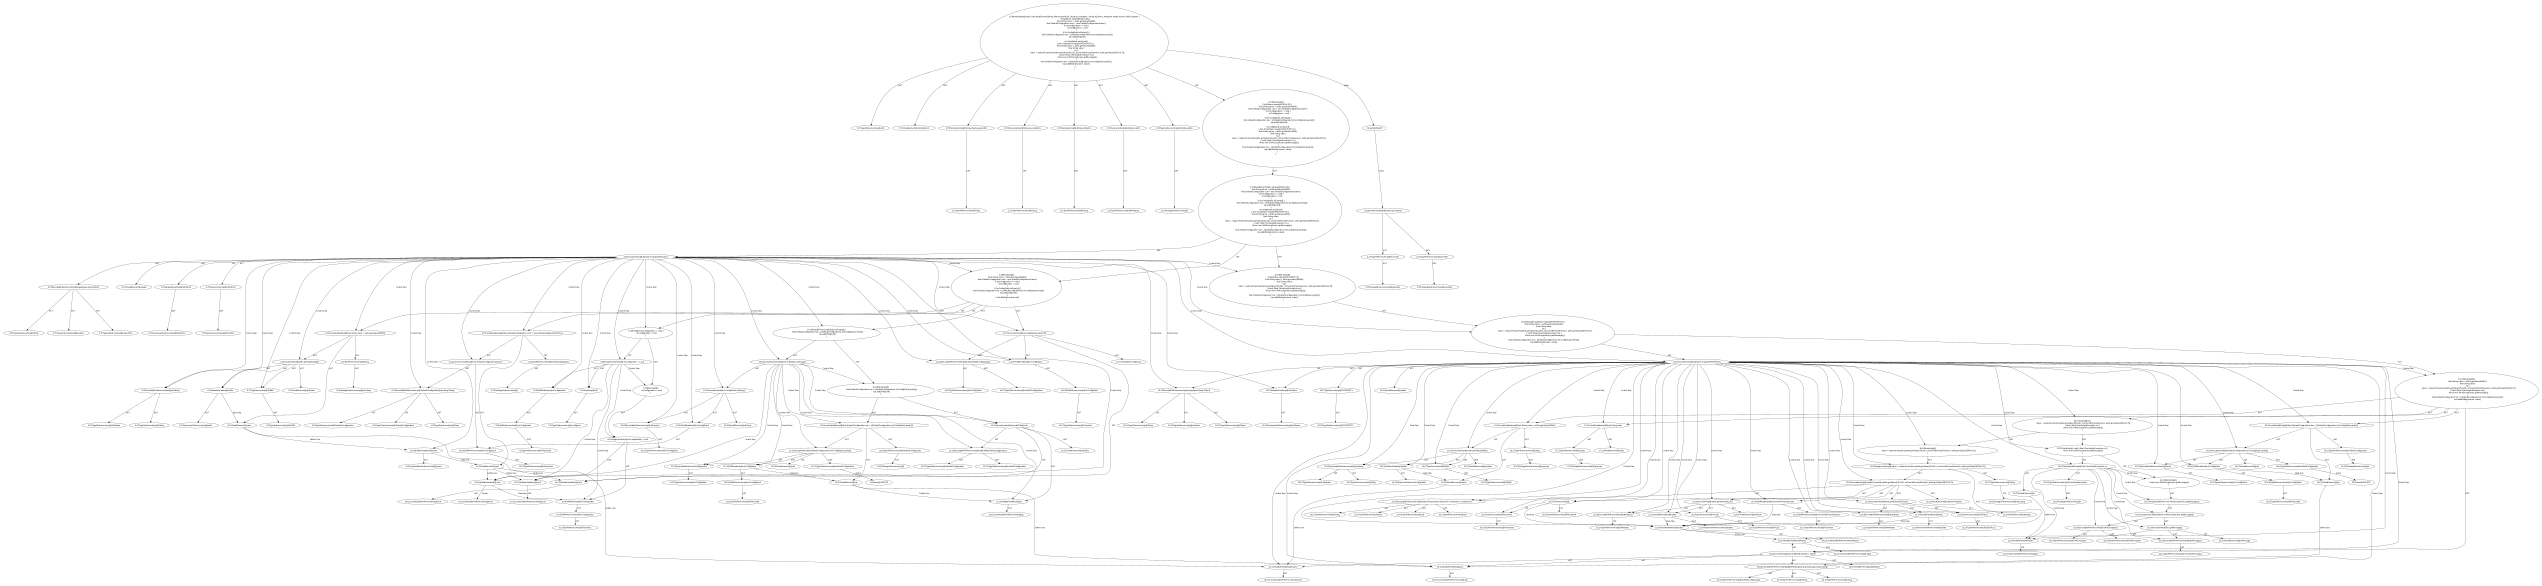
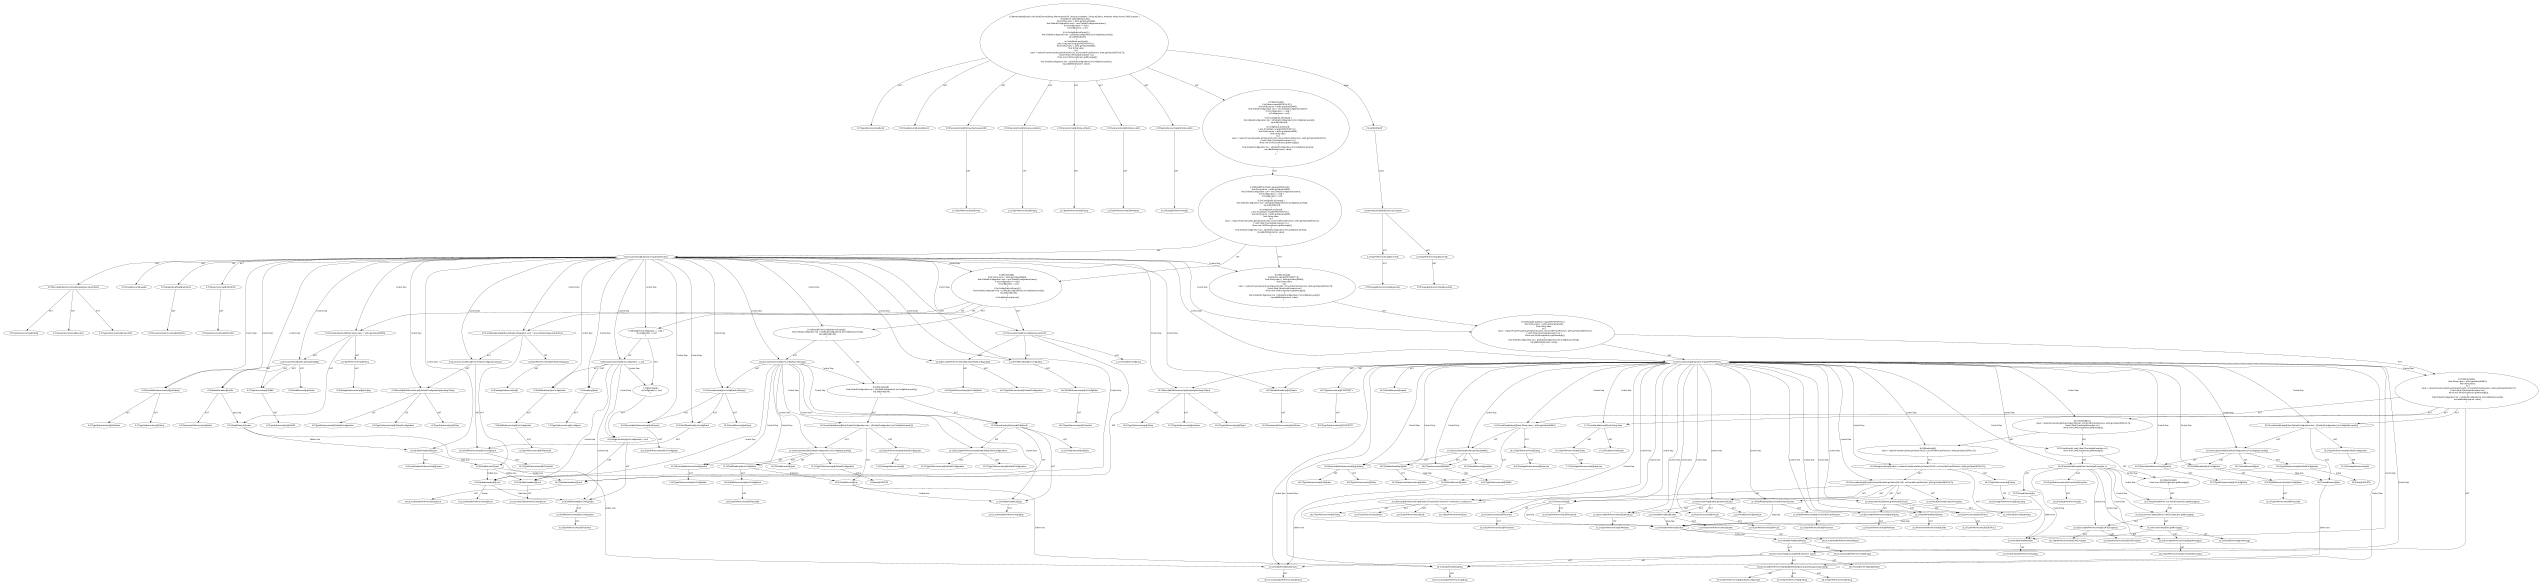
edge "15:CtInvocationImpl@aQName.equals(PROPERTY)" -> "16:CtExecutableReferenceImpl@getValue()": label "Data Dep" -> "Control Dep"
edge "26:CtInvocationImpl@top.addAttribute(name, value)" -> "26:CtVariableReadImpl@value": reversed
